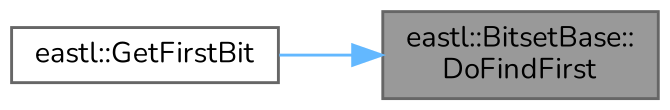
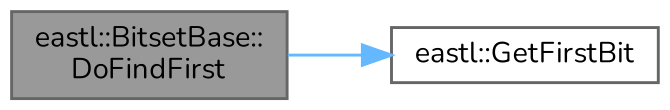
edge "eastl::GetFirstBit" -> "eastl::BitsetBase:: DoFindFirst": reversed
